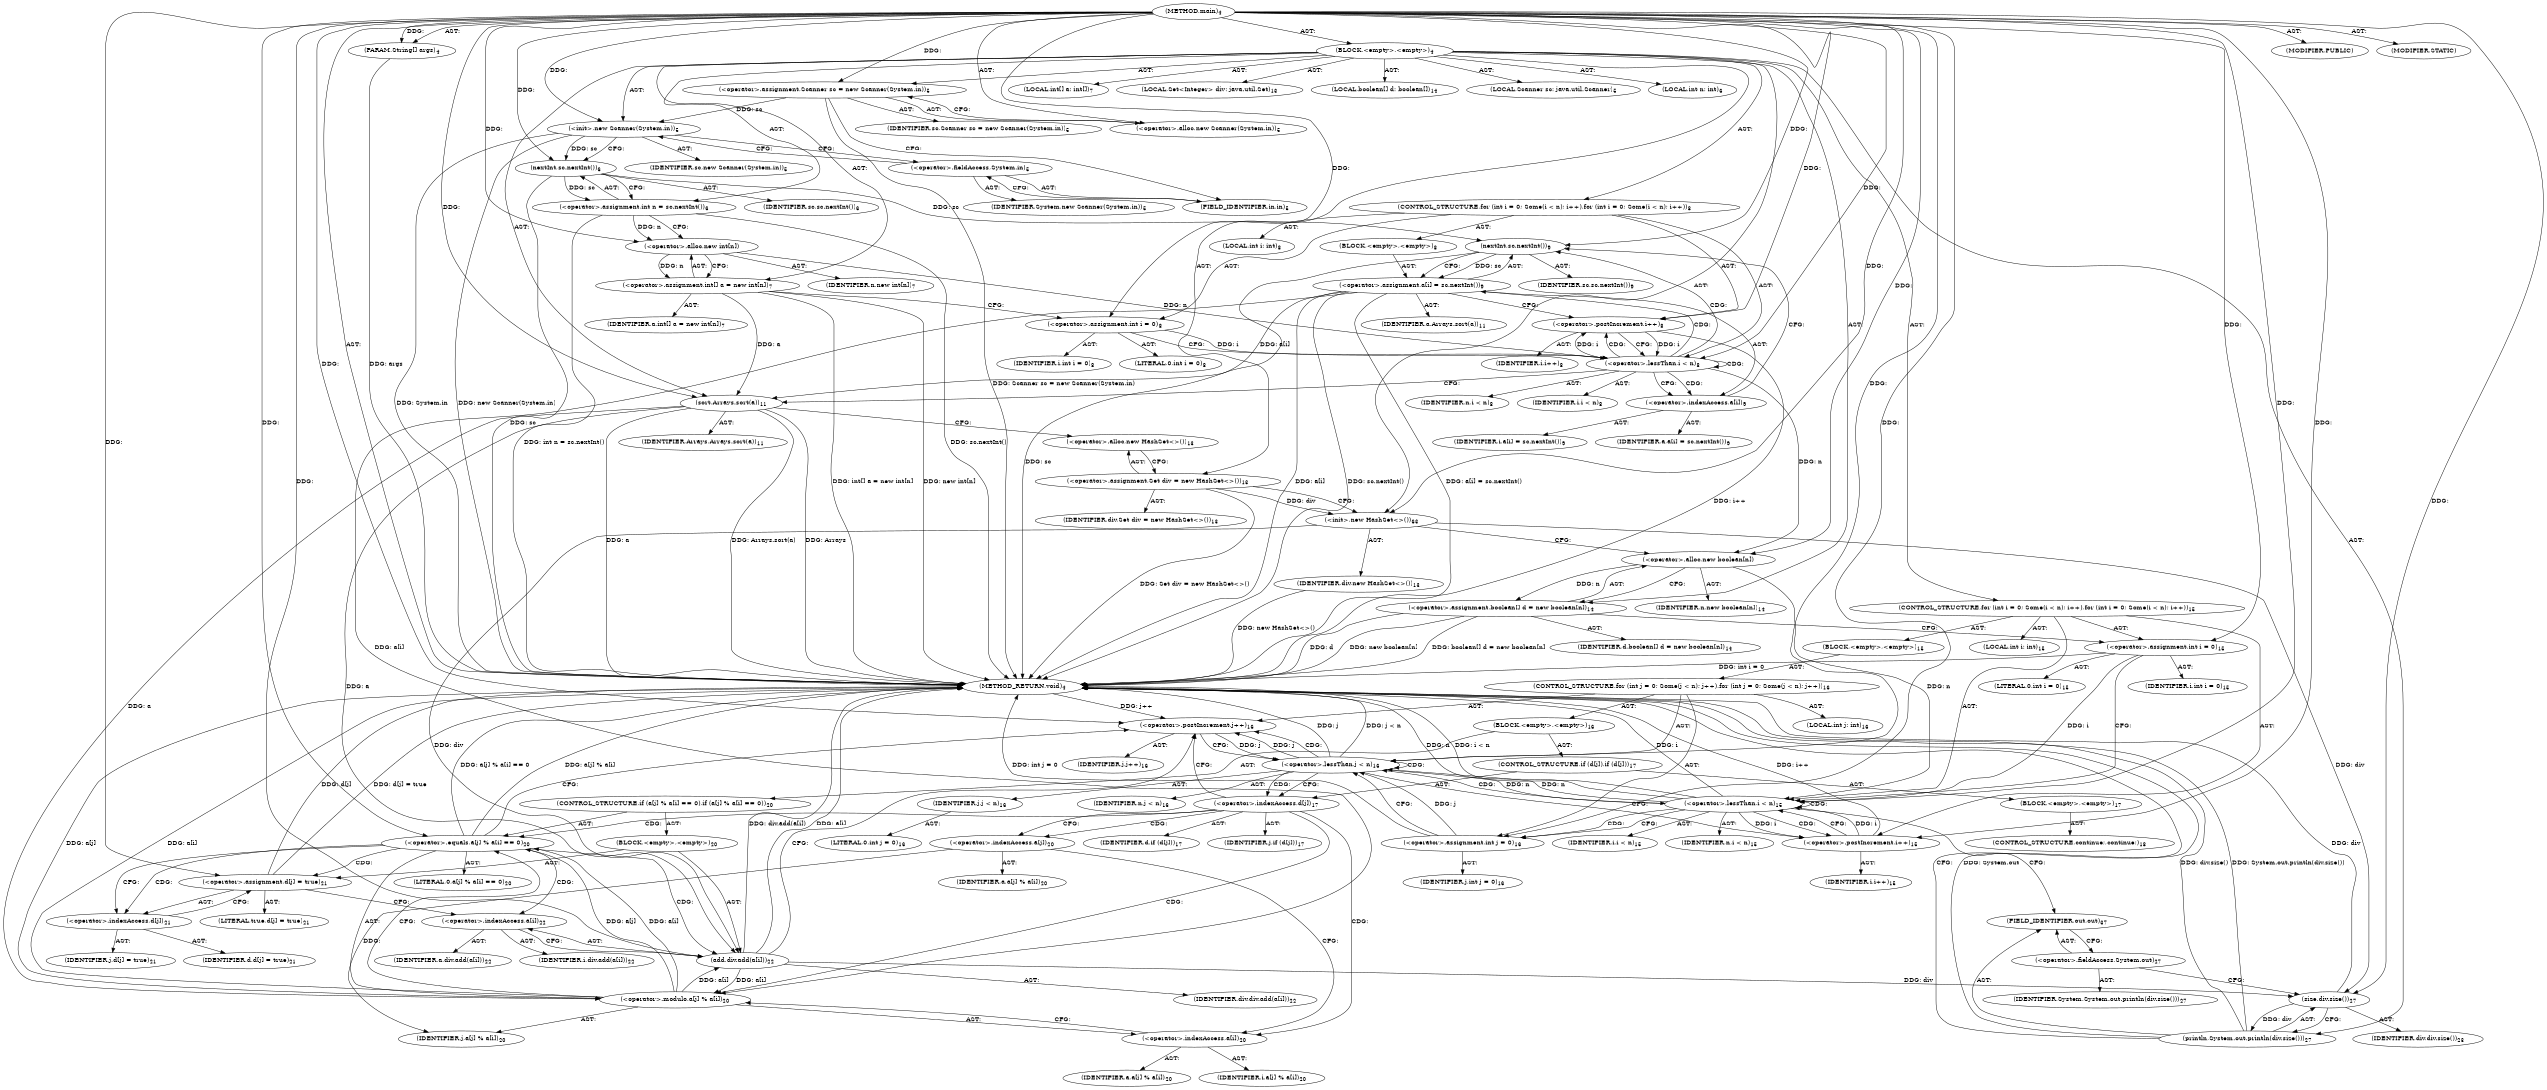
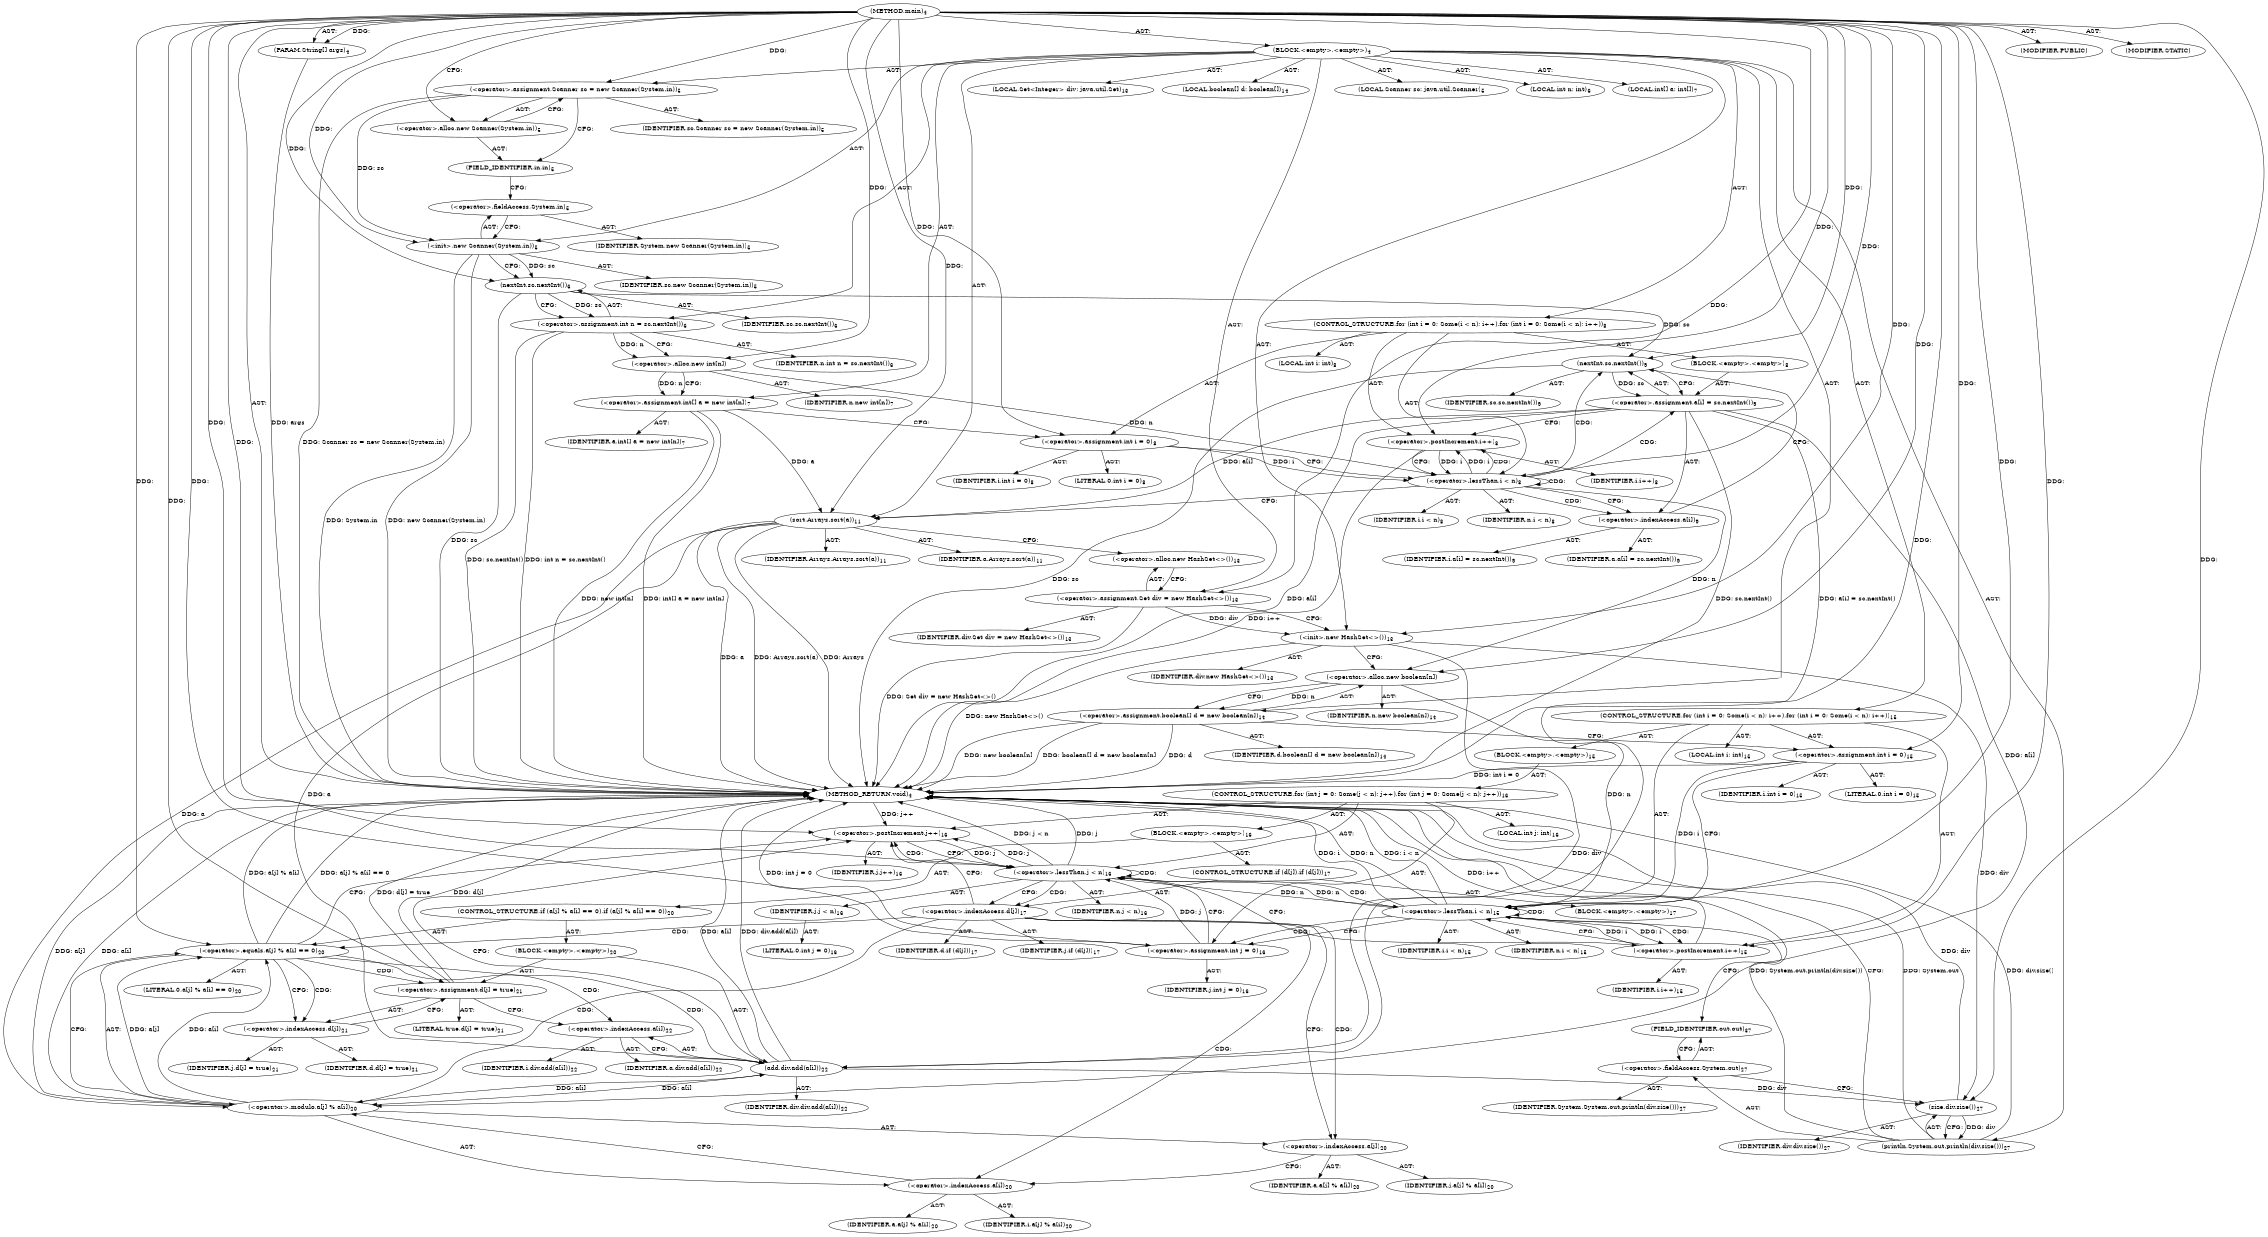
edge "(METHOD,main)" -> "(<operator>.alloc,new Scanner(System.in))": label "AST: " -> "CFG: "
edge "(METHOD,main)" -> "(<operator>.assignment,Set div = new HashSet<>())": added, label "DDG:"
edge "(<init>,new Scanner(System.in))" -> "(<operator>.fieldAccess,System.in)": label "CFG: " -> "AST: "
edge "(<operator>.fieldAccess,System.in)" -> "(FIELD_IDENTIFIER,in,in)": now "(<operator>.alloc,new Scanner(System.in))" -> "(FIELD_IDENTIFIER,in,in)"
edge "(<operator>.assignment,int[] a = new int[n])" -> "(<operator>.alloc,new int[n])": removed, label "AST:"
edge "(<operator>.assignment,a[i] = sc.nextInt())" -> "(IDENTIFIER,a,Arrays.sort(a))": now "(sort,Arrays.sort(a))" -> "(IDENTIFIER,a,Arrays.sort(a))"
node "(IDENTIFIER,n,int n = sc.nextInt())": added
node "(<init>,new HashSet<>())": text "63" -> "13"
edge "(IDENTIFIER,div,new HashSet<>())" -> "(METHOD_RETURN,void)": now "(<init>,new HashSet<>())" -> "(METHOD_RETURN,void)"
node "(CONTROL_STRUCTURE,continue;,continue;)": removed
edge "(<operator>.indexAccess,a[j])" -> "(IDENTIFIER,j,a[j] % a[i])": label "DDG: " -> "AST: "
edge "(<operator>.modulo,a[j] % a[i])" -> "(IDENTIFIER,j,a[j] % a[i])": now "(<operator>.modulo,a[j] % a[i])" -> "(<operator>.indexAccess,a[j])"
edge "(println,System.out.println(div.size()))" -> "(FIELD_IDENTIFIER,out,out)": now "(println,System.out.println(div.size()))" -> "(<operator>.fieldAccess,System.out)"
node "(IDENTIFIER,div,div.size())": text "23" -> "27"
